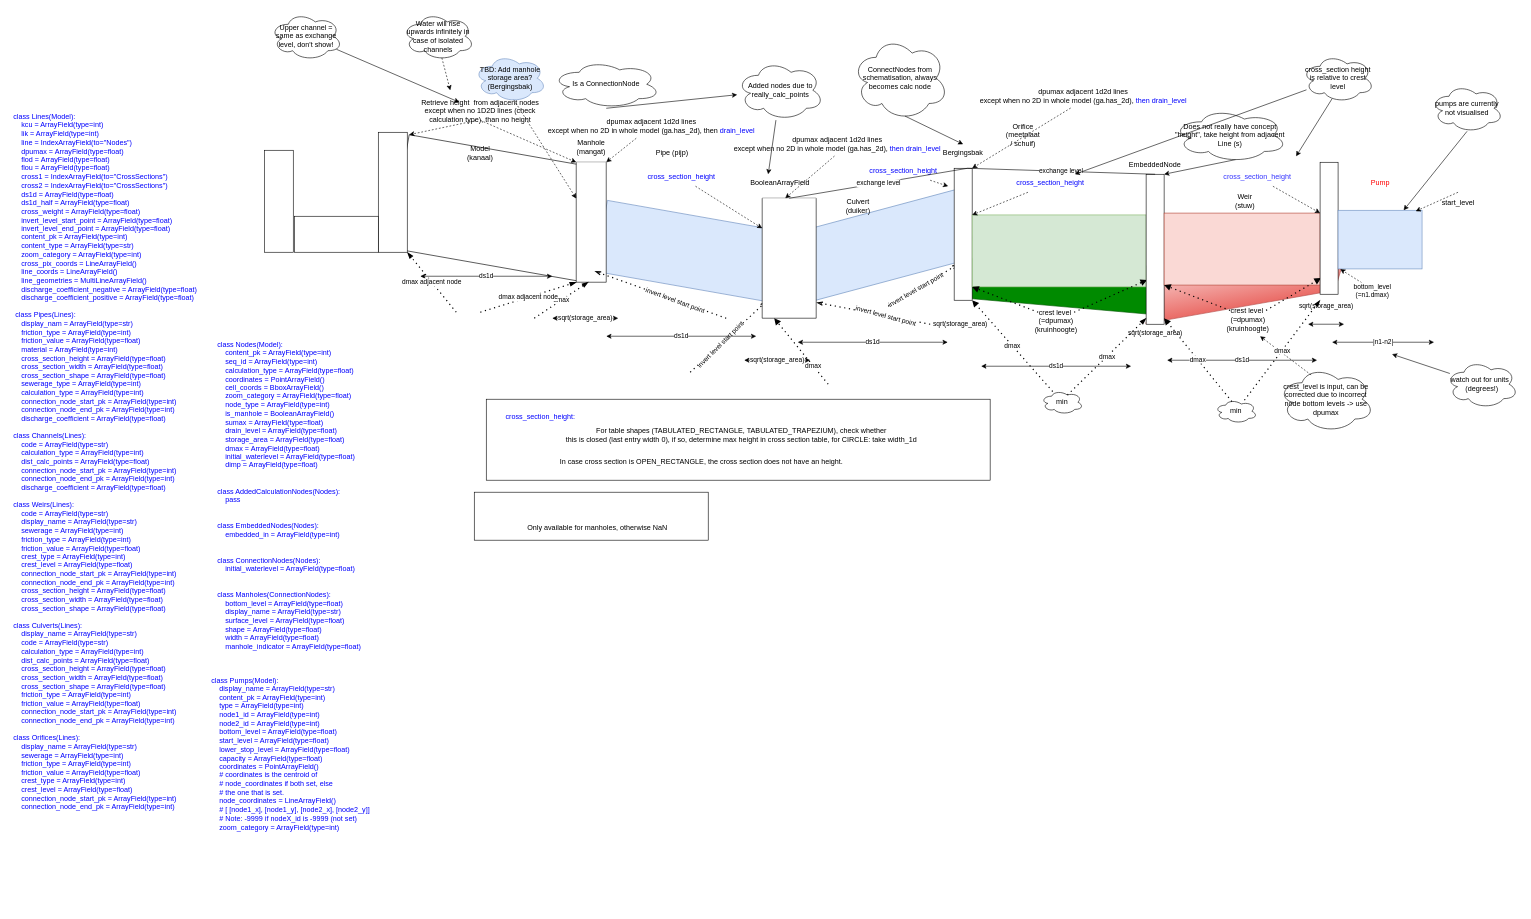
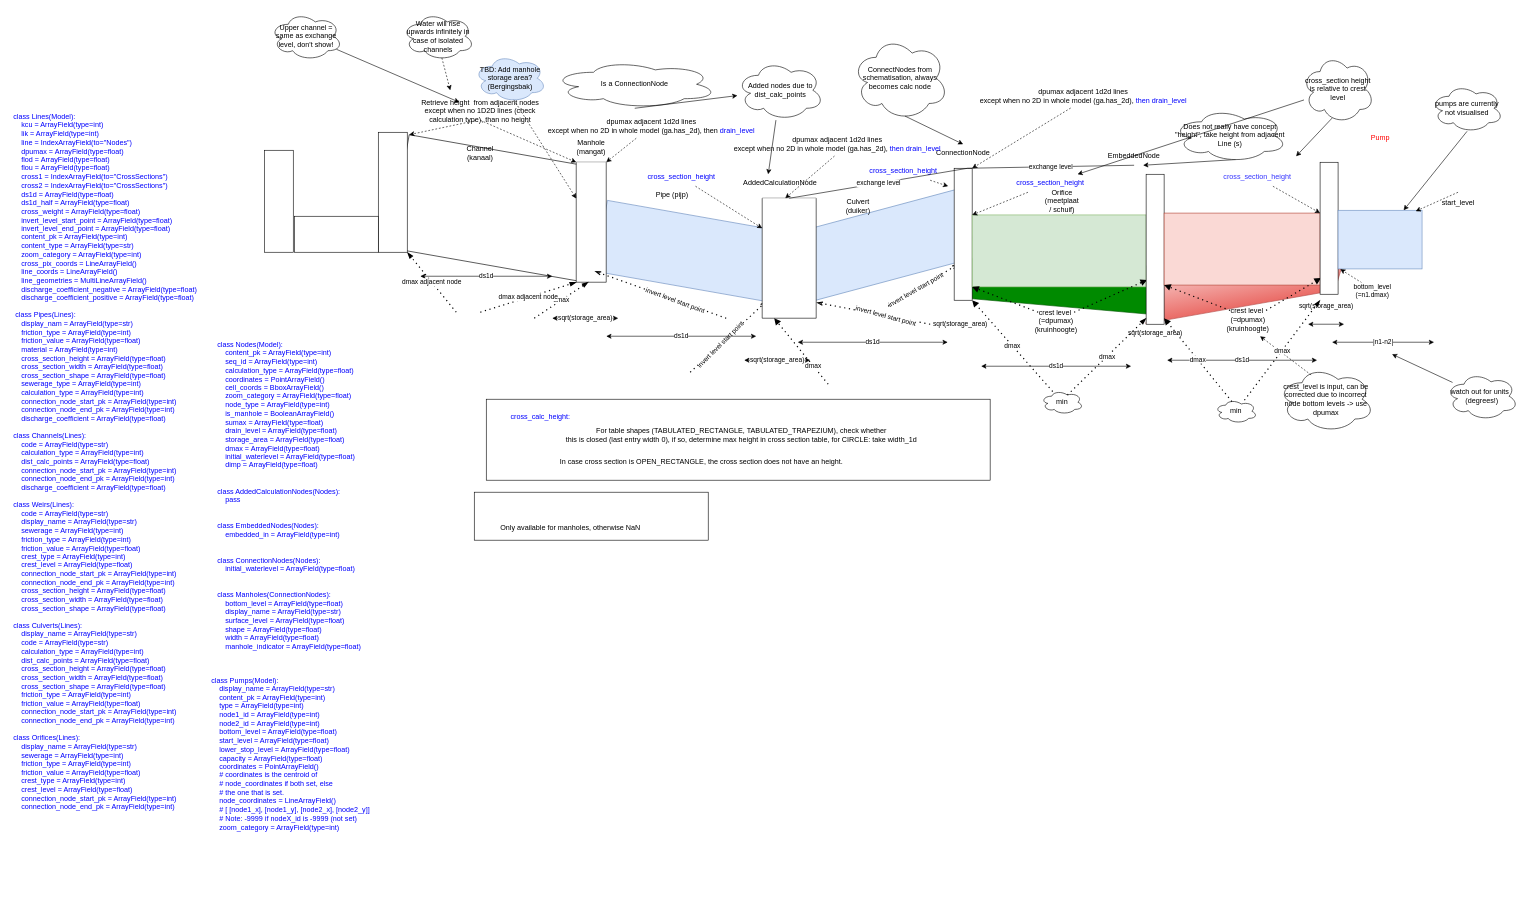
node "cross_section height is relative to crest level": size 72x48 -> 72x69
node "Is a ConnectionNode": size 108x48 -> 165x48
node "Added nodes due to really_calc_points": label "Added nodes due to really_calc_points" -> "Added nodes due to dist_calc_points"
node "Orifice (meetplaat / schuif)": moved (1023, 135) -> (1062, 201)
node "Model (kanaal)": label "Model (kanaal)" -> "Channel (kanaal)"
node "Pipe (pijp)": moved (672, 153) -> (672, 195)
node "Bergingsbak": label "Bergingsbak" -> "ConnectionNode"
node "EmbeddedNode": moved (1155, 165) -> (1134, 156)
node "BooleanArrayField": label "BooleanArrayField" -> "AddedCalculationNode"
node "Pump": moved (1380, 183) -> (1380, 138)
node "Weir (stuw)": removed
node "watch out for units (degrees!)": moved (1482, 384) -> (1482, 396)
node "cross_section_height:": label "cross_section_height:" -> "cross_calc_height:"
node "Only available for manholes, otherwise NaN": moved (597, 528) -> (570, 528)
